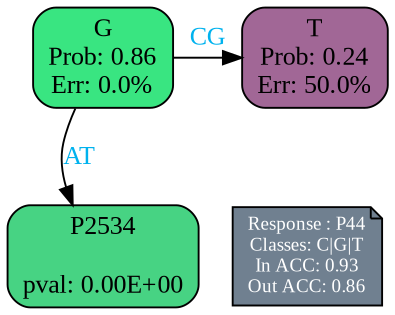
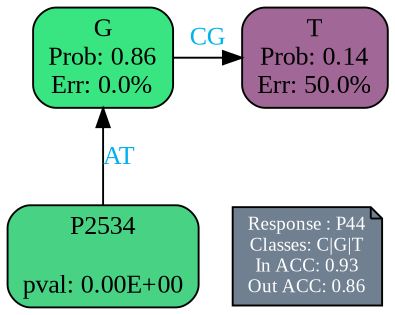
node "T Prob: 0.24 Err: 50.0%": label "T Prob: 0.24 Err: 50.0%" -> "T Prob: 0.14 Err: 50.0%"
edge "G Prob: 0.86 Err: 0.0%" -> "P2534 pval: 0.00E+00": reversed
